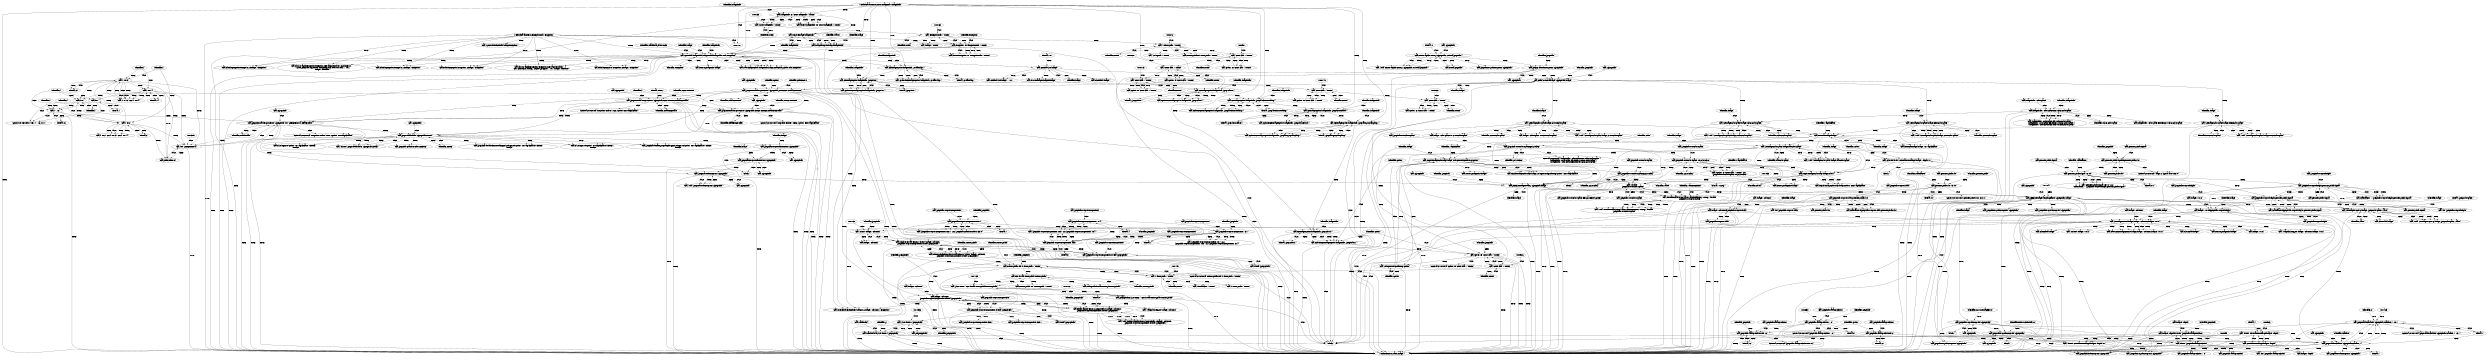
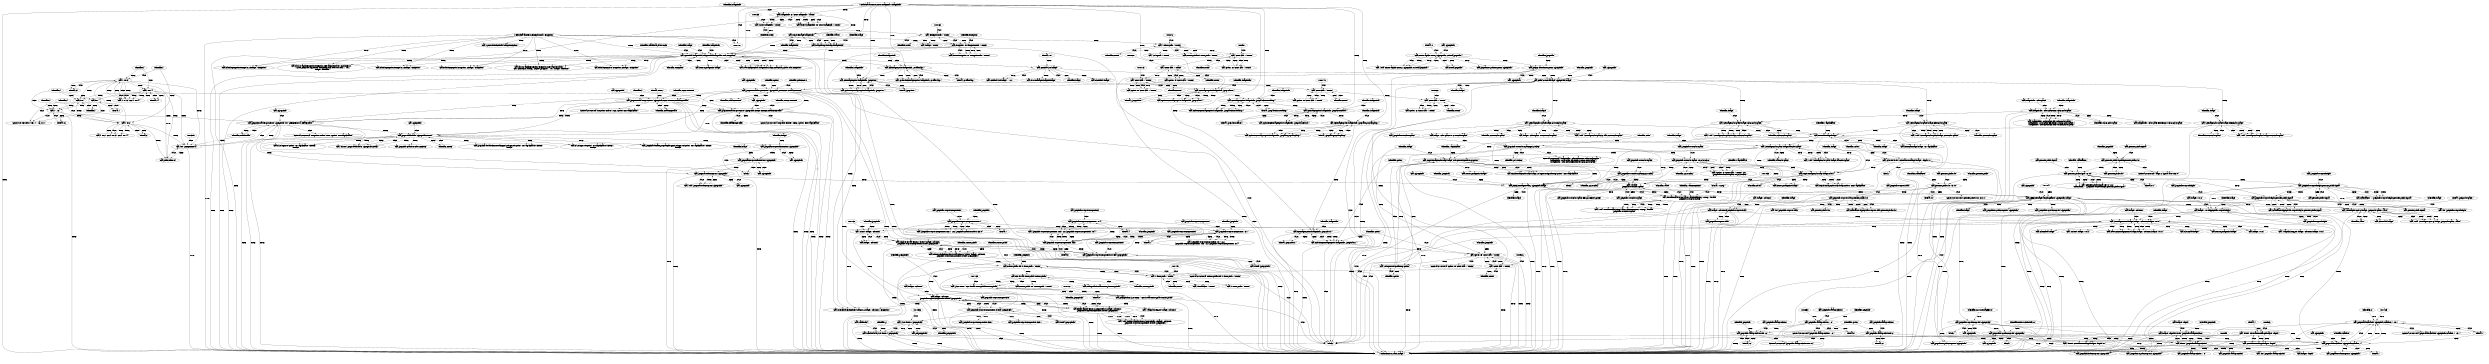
node "(Call,(void) SetImageColorspace(image,CMYKColorspace))": label "(Call,(void) SetImageColorspace(image,CMYKColorspace))" -> "(Call,(void) SetImageColorspace(profile,CMYKColorspace))"
